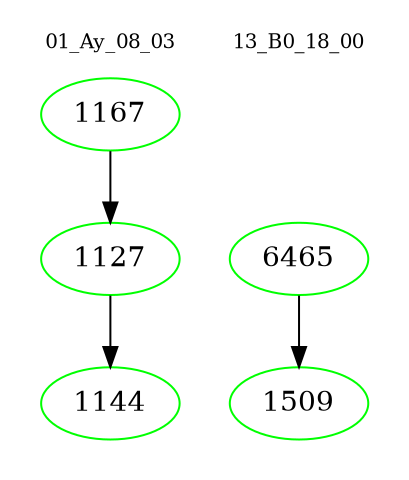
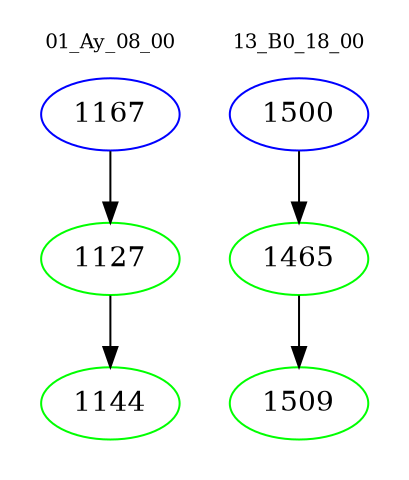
cluster "01_Ay_08_03": label "01_Ay_08_03" -> "01_Ay_08_00"
node "1167": color green -> blue
node "1500": added
node "6465": label "6465" -> "1465"
